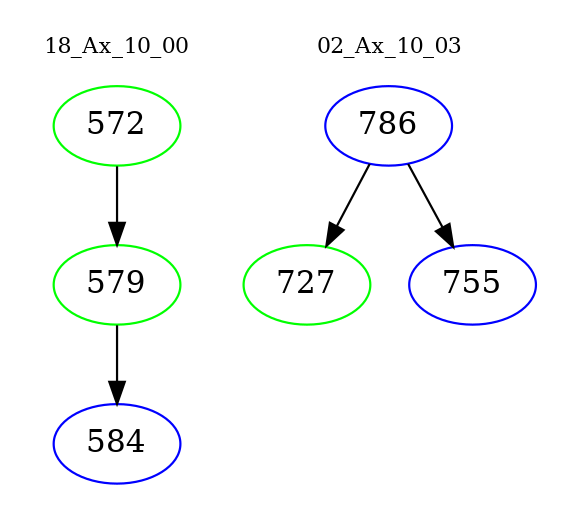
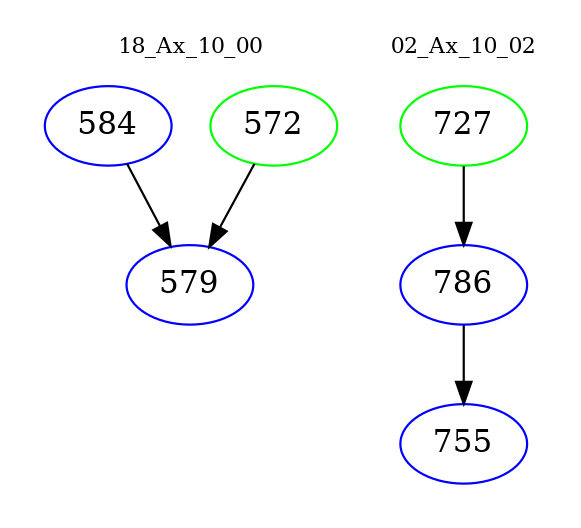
cluster "02_Ax_10_03": label "02_Ax_10_03" -> "02_Ax_10_02"
edge "786" -> "727": reversed
node "579": color green -> blue
edge "579" -> "584": reversed
